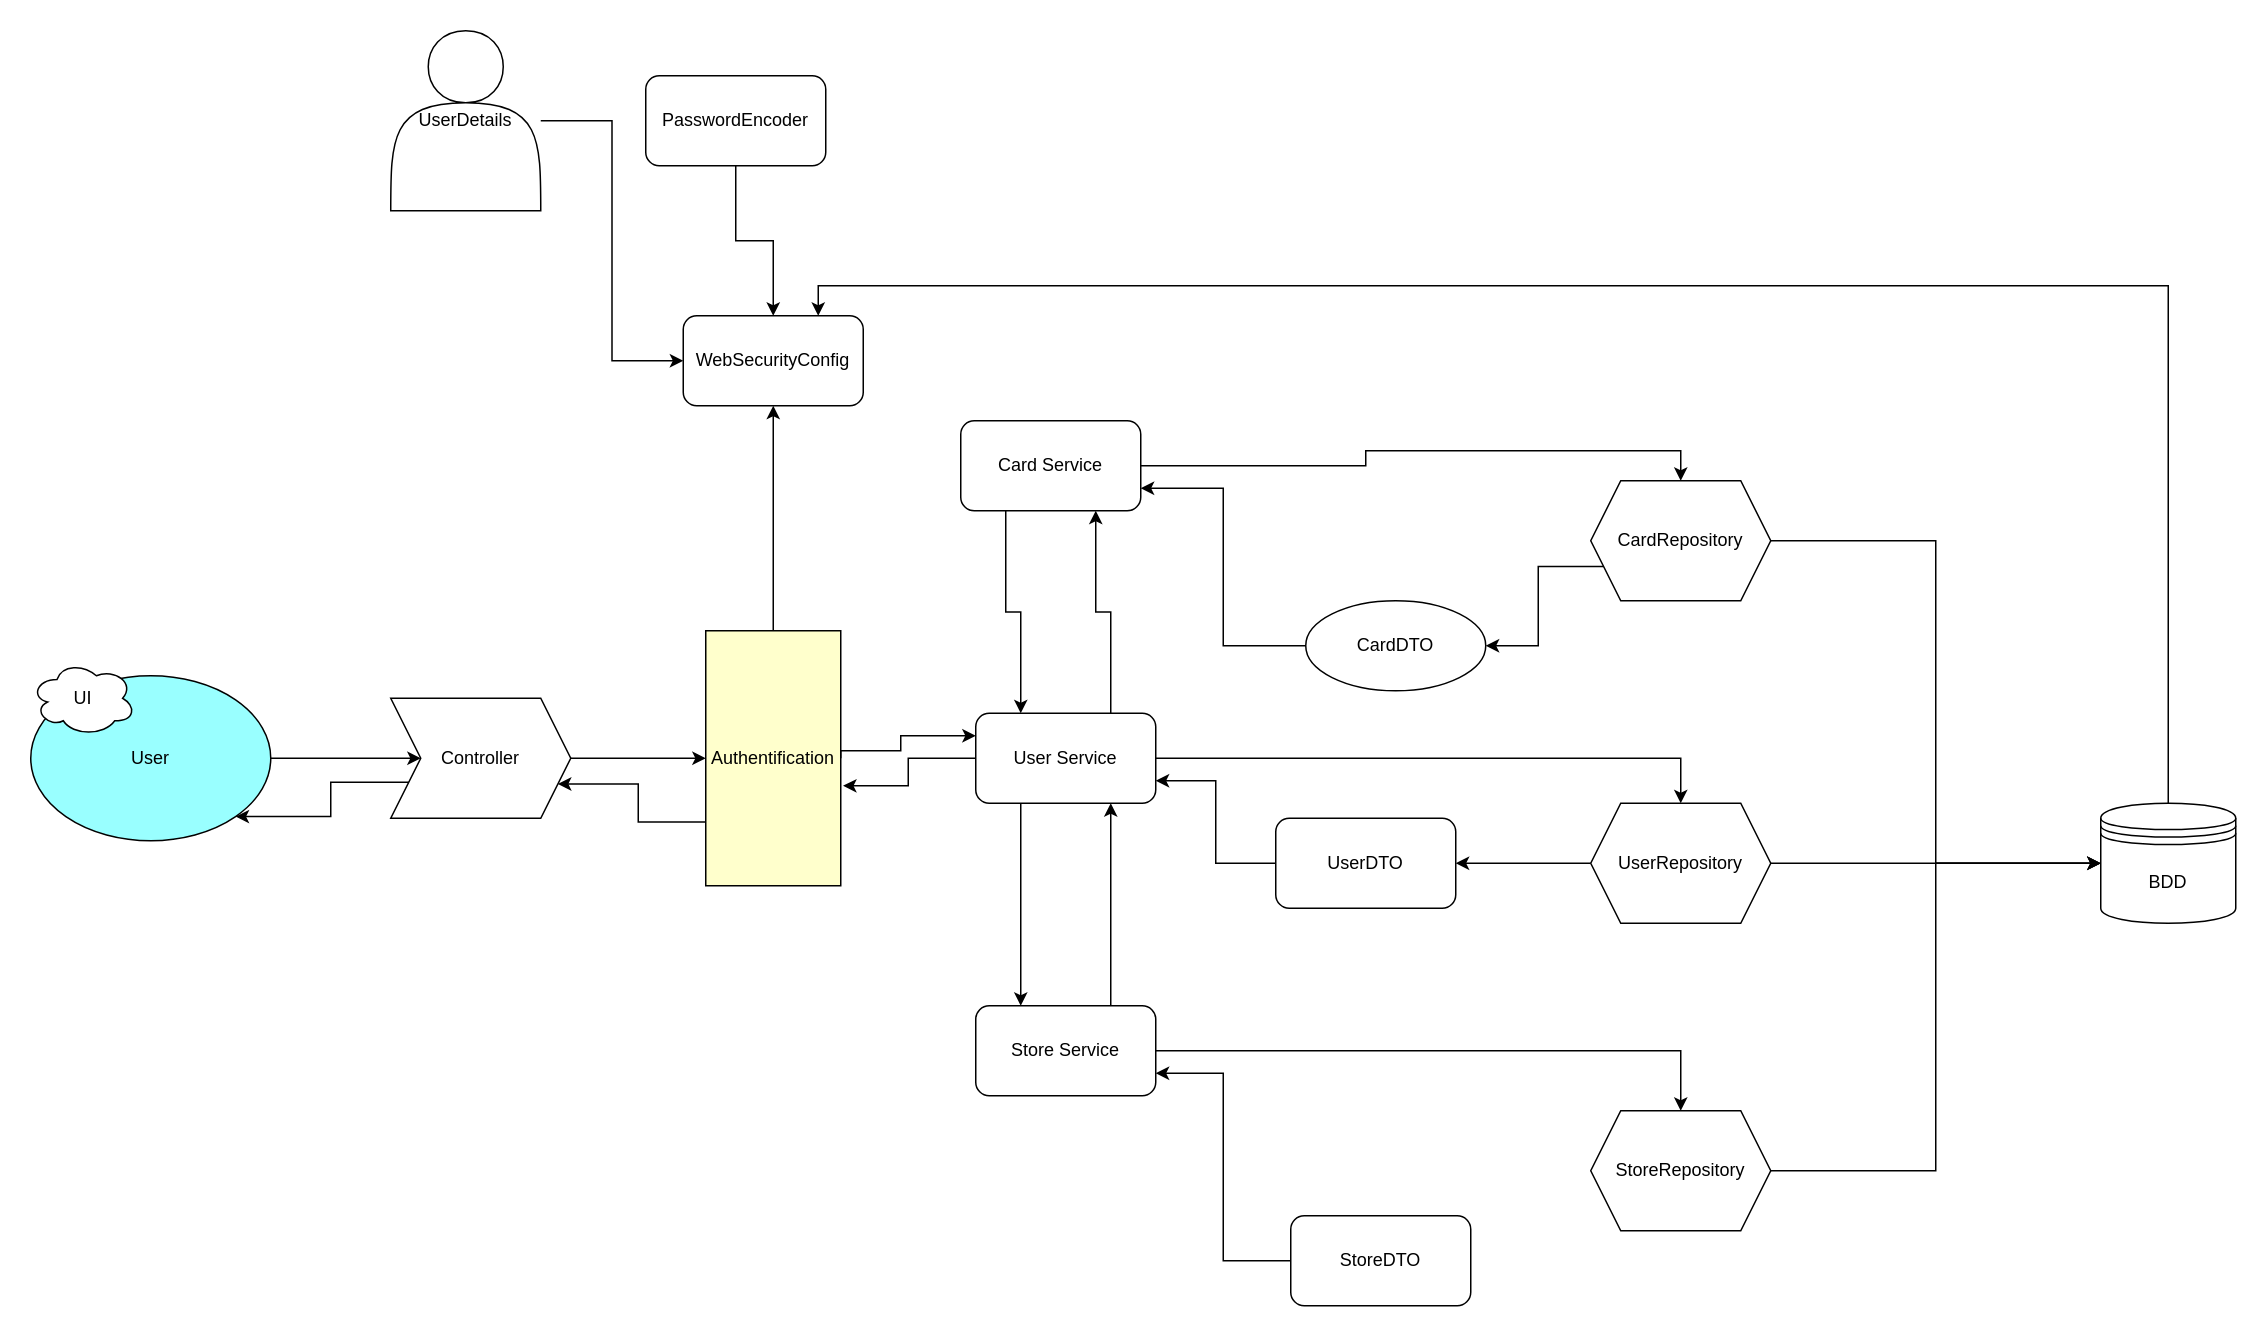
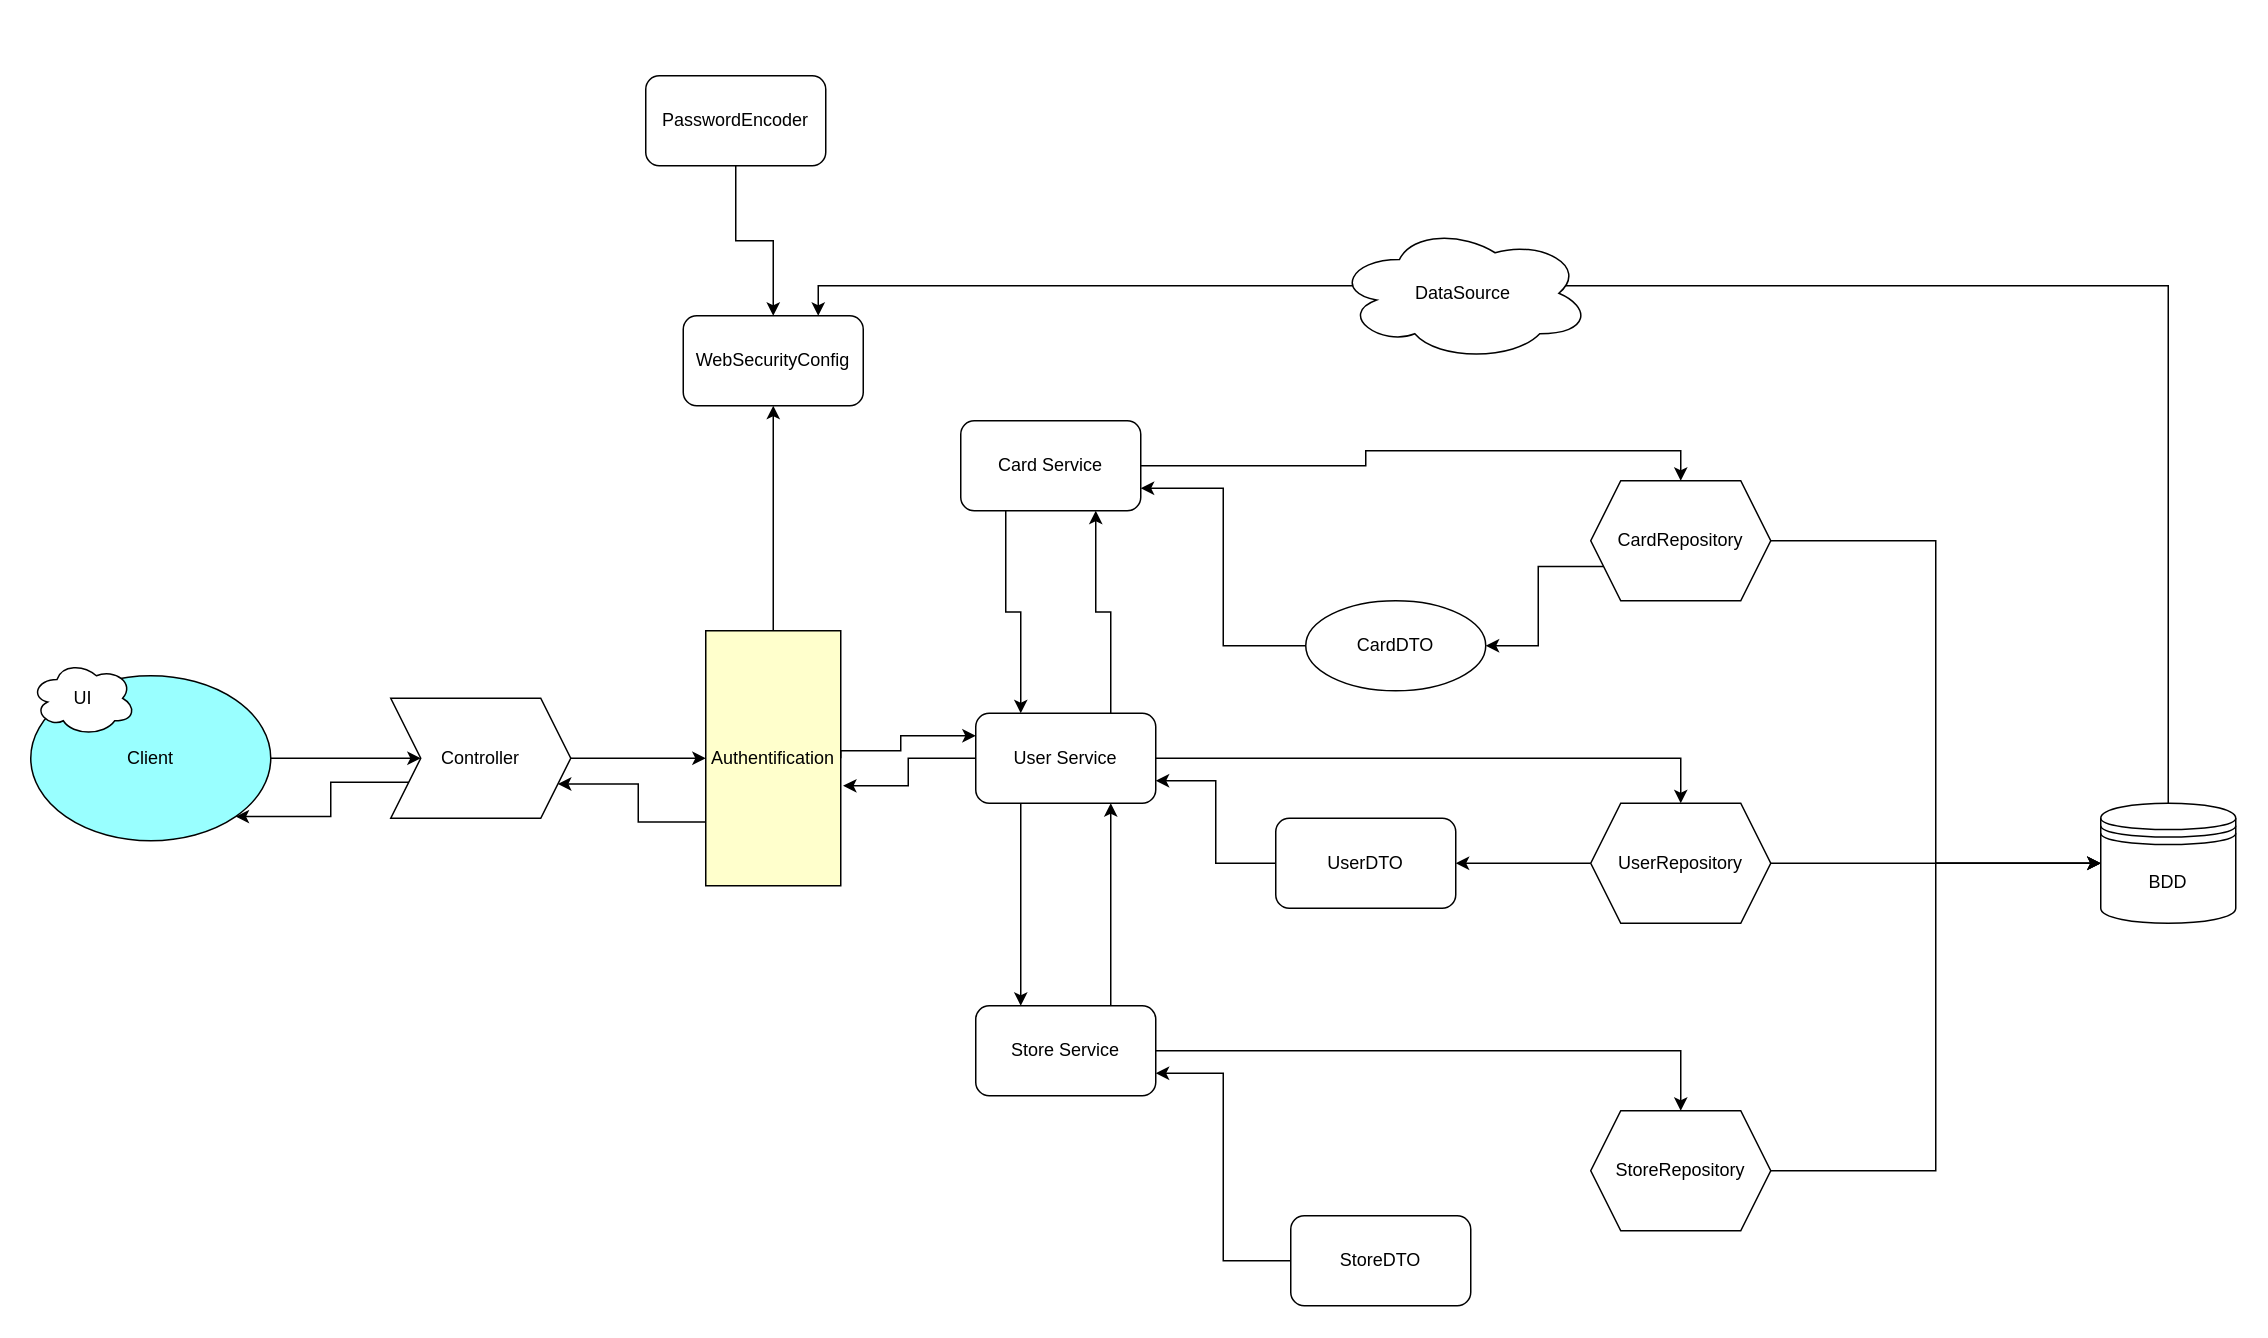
node "UserDetails": removed
edge "UserDetails" -> "WebSecurityConfig": removed
node "DataSource": added
node "User": label "User" -> "Client"
